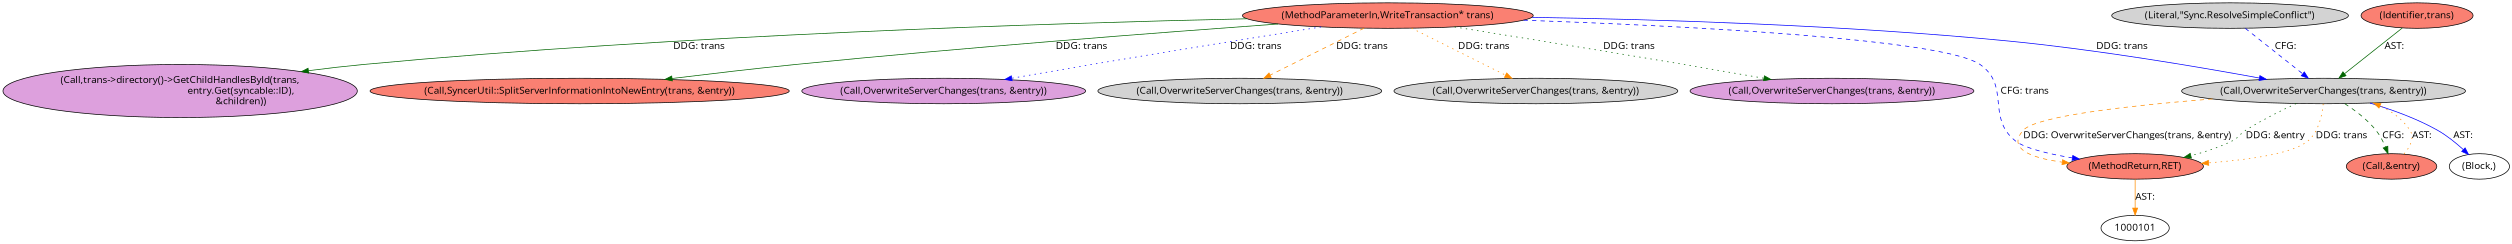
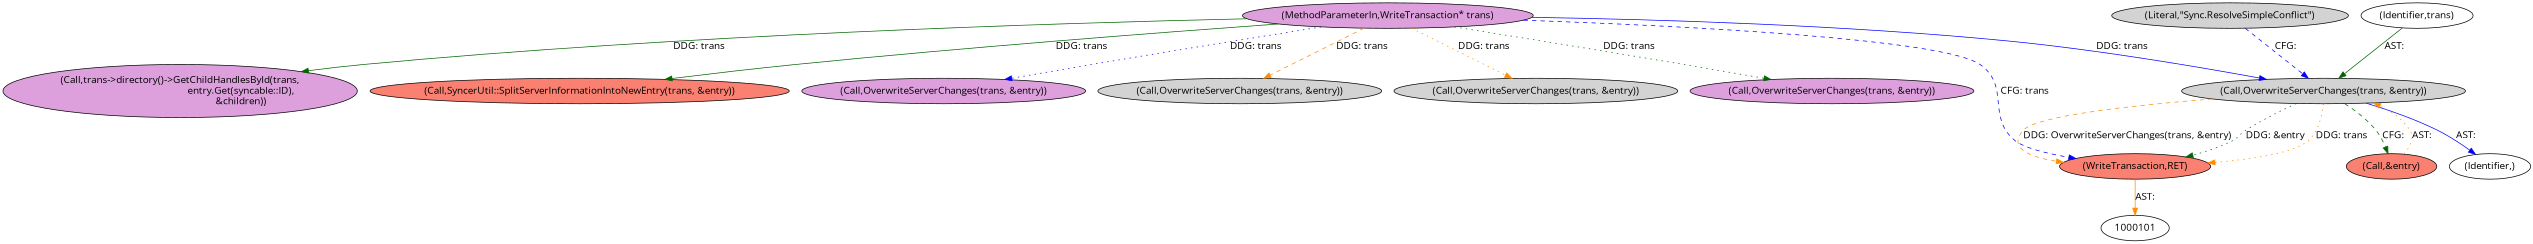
node "(MethodParameterIn,WriteTransaction* trans)": fillcolor salmon -> plum
node "(Identifier,trans)": fillcolor salmon -> white
node "(MethodReturn,RET)": label "(MethodReturn,RET)" -> "(WriteTransaction,RET)"
node "(Block,)": label "(Block,)" -> "(Identifier,)"
